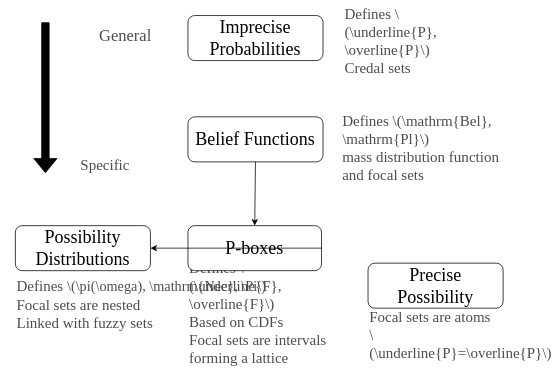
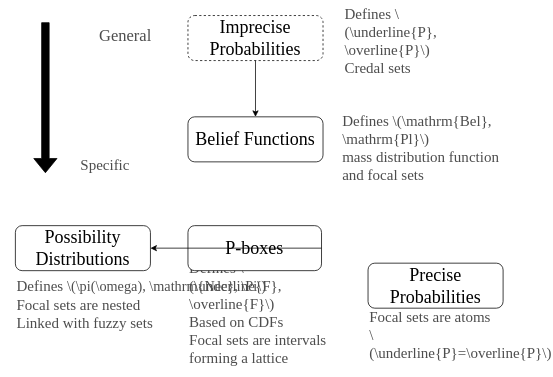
node "Imprecise Probabilities": style solid -> dashed
edge "Imprecise Probabilities" -> "Belief Functions": added
edge "Belief Functions" -> "P-boxes": removed
node "Precise Possibility": label "Precise Possibility" -> "Precise Probabilities"
